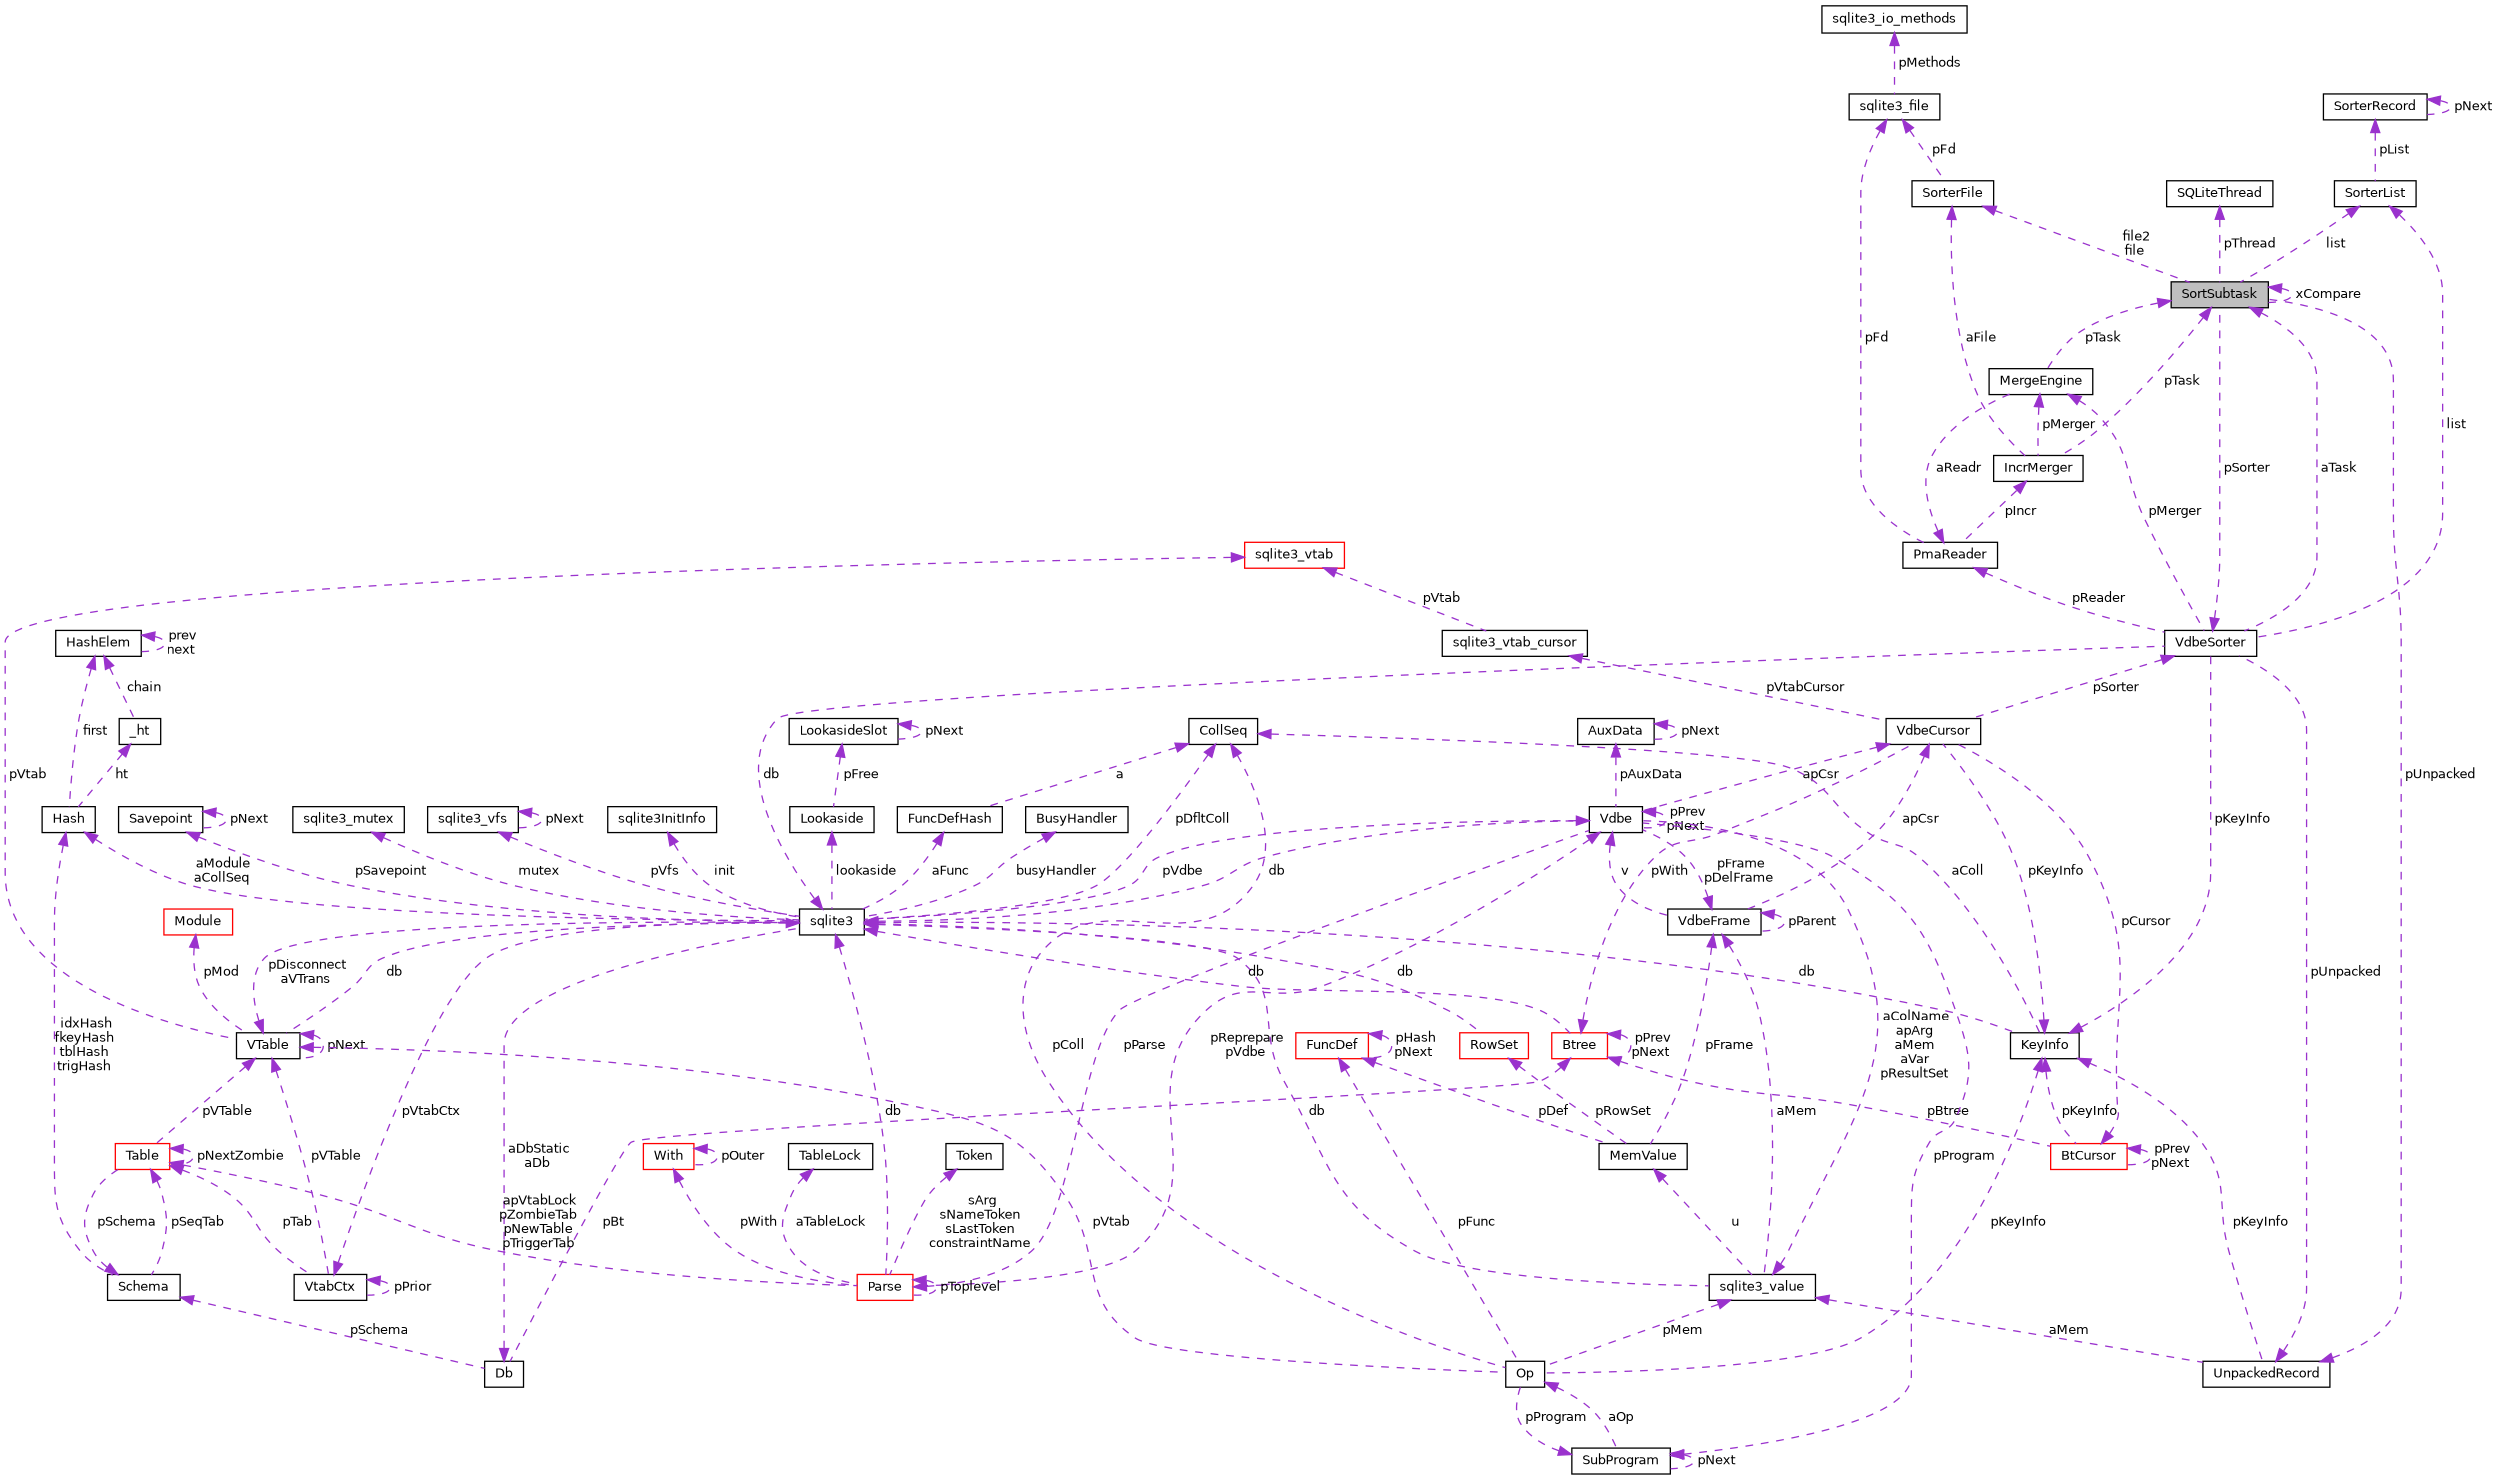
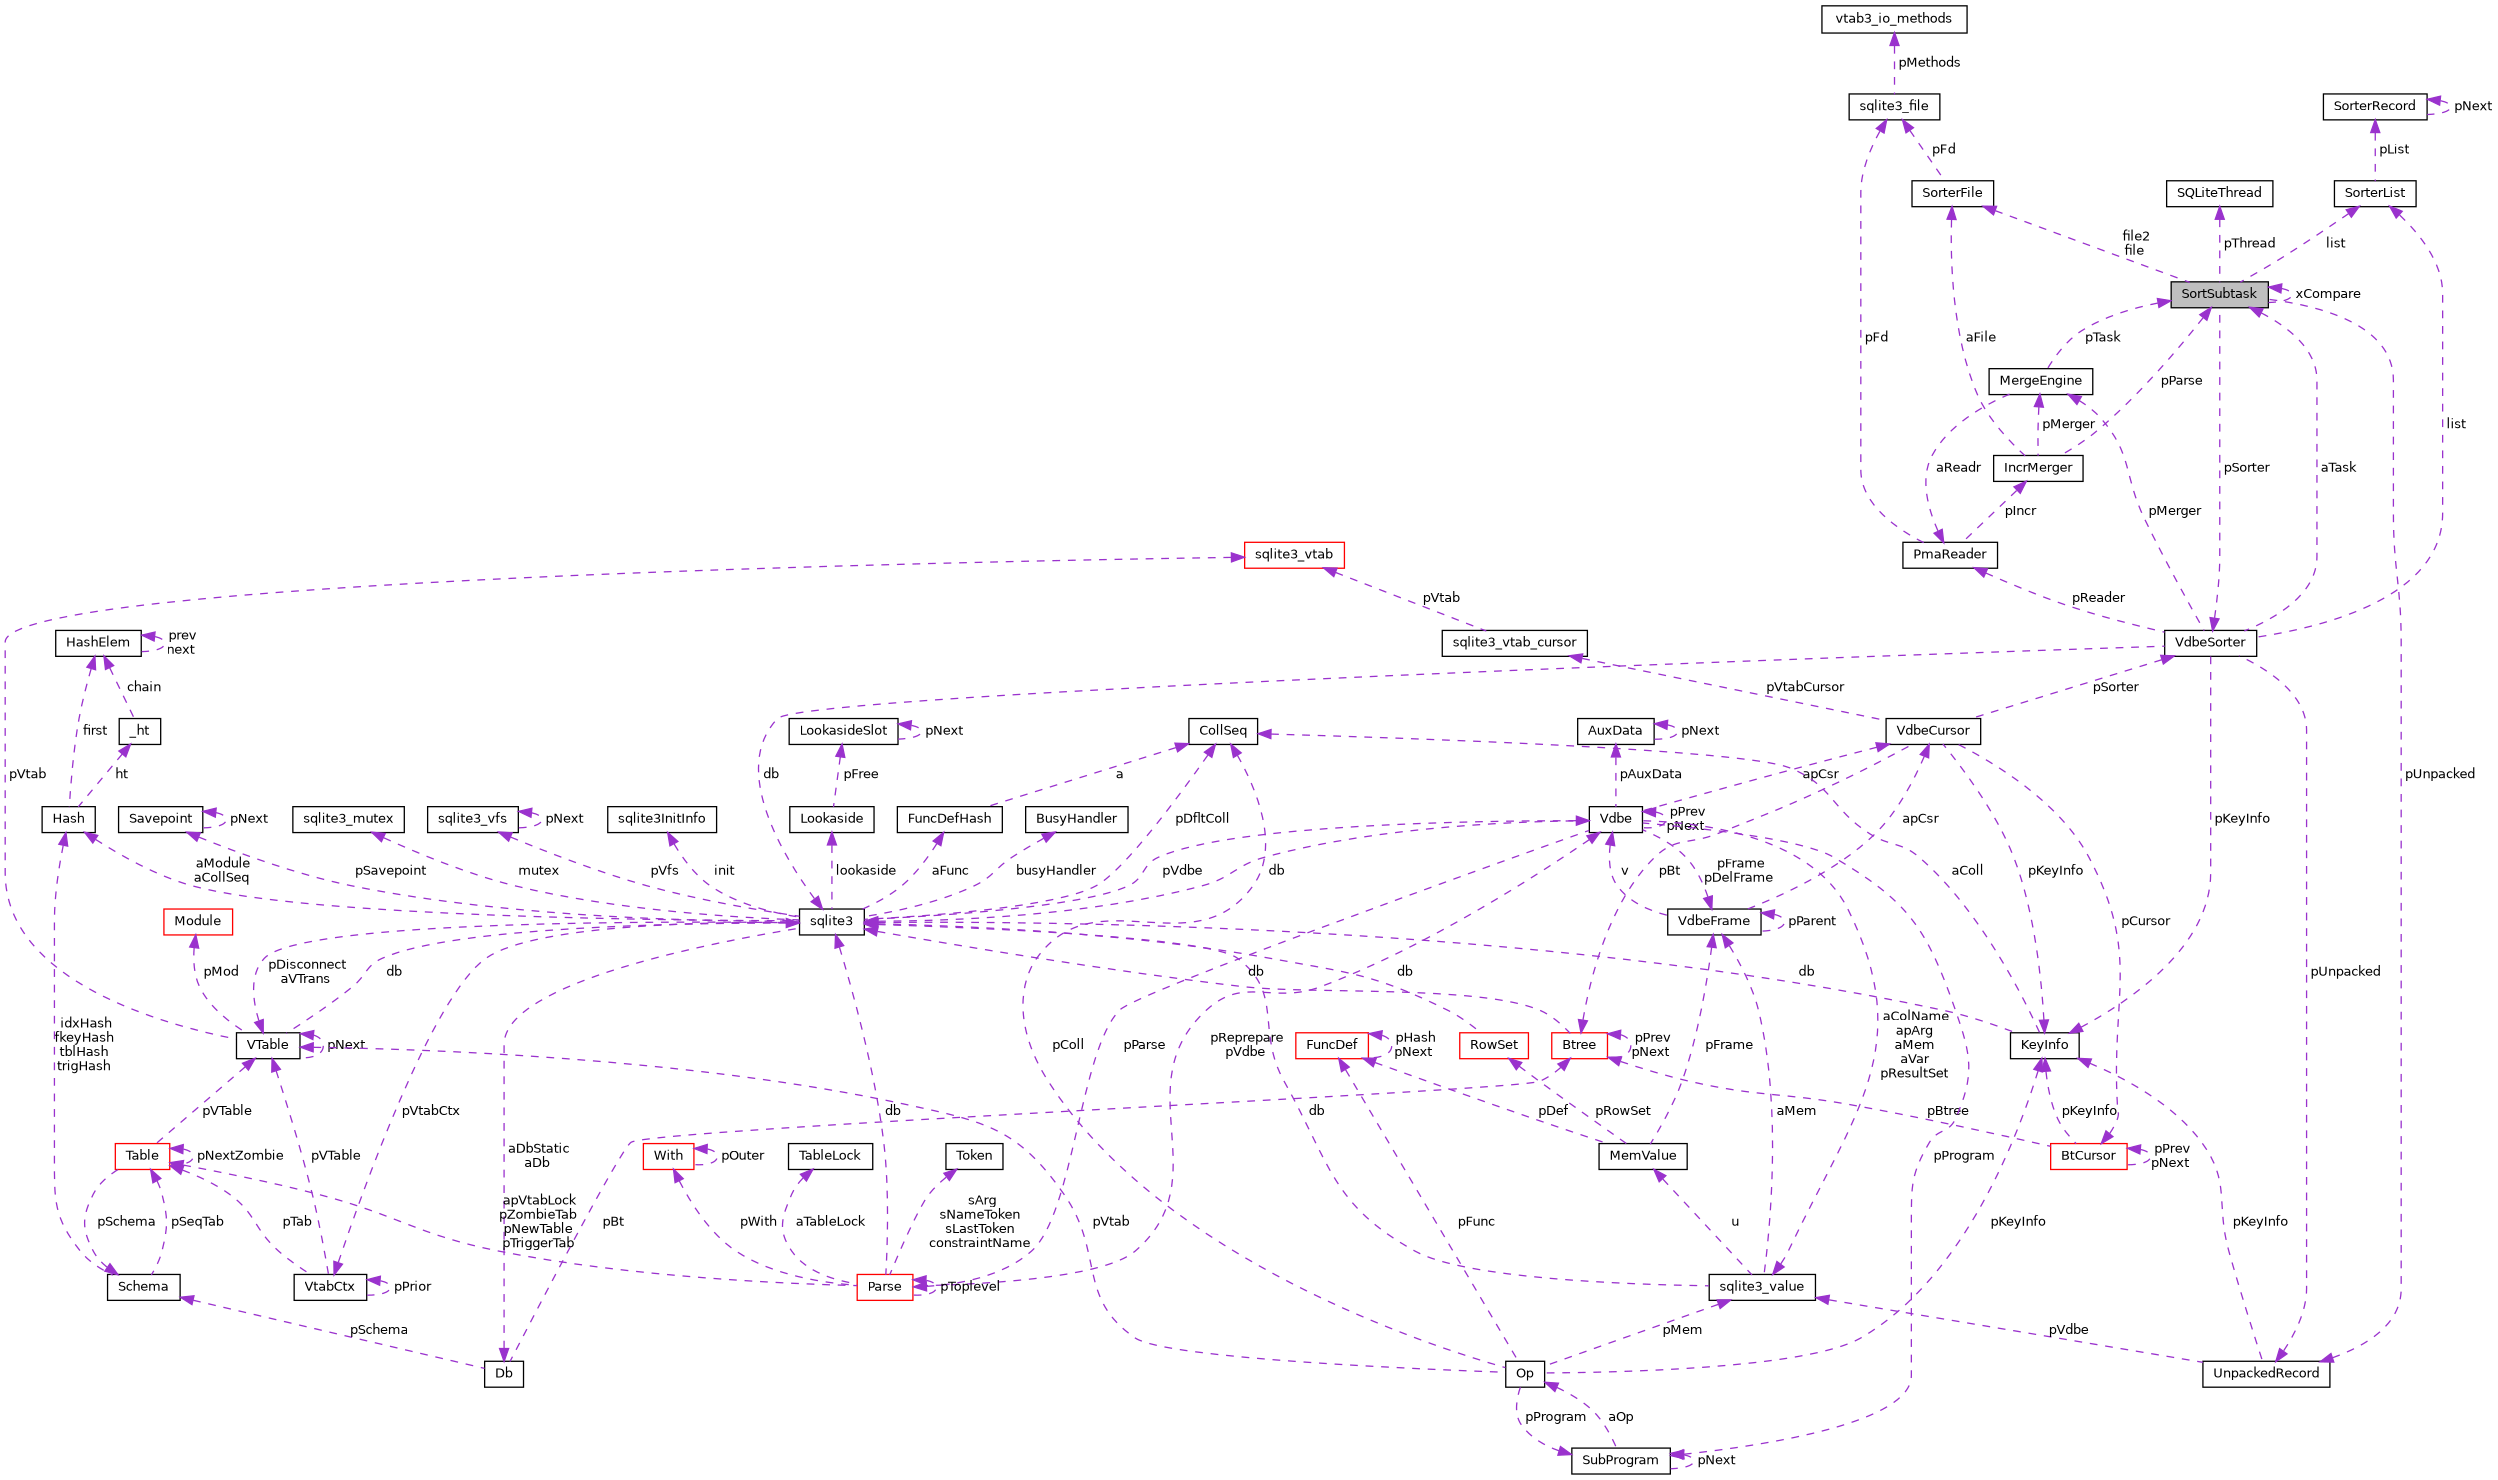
node "sqlite3_io_methods": label "sqlite3_io_methods" -> "vtab3_io_methods"
edge "IncrMerger" -> "SortSubtask": label " pTask" -> " pParse"
edge "VdbeCursor" -> "Btree": label " pWith" -> " pBt"
edge "UnpackedRecord" -> "sqlite3_value": label " aMem" -> " pVdbe"
